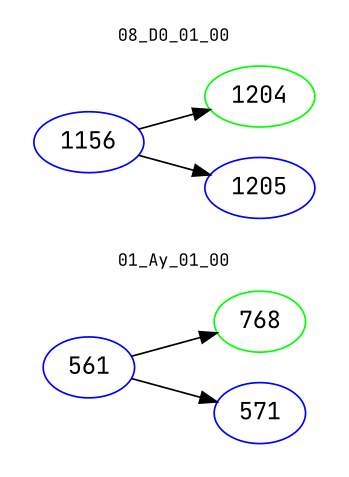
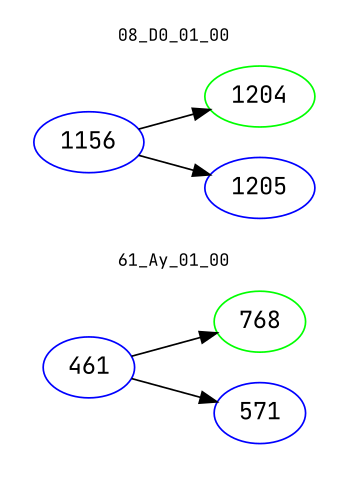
cluster "01_Ay_01_00": label "01_Ay_01_00" -> "61_Ay_01_00"
node "561": label "561" -> "461"
